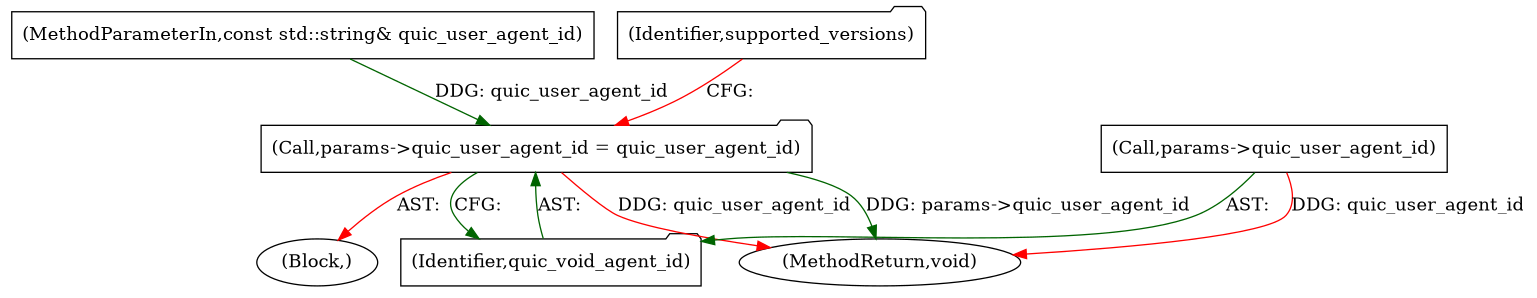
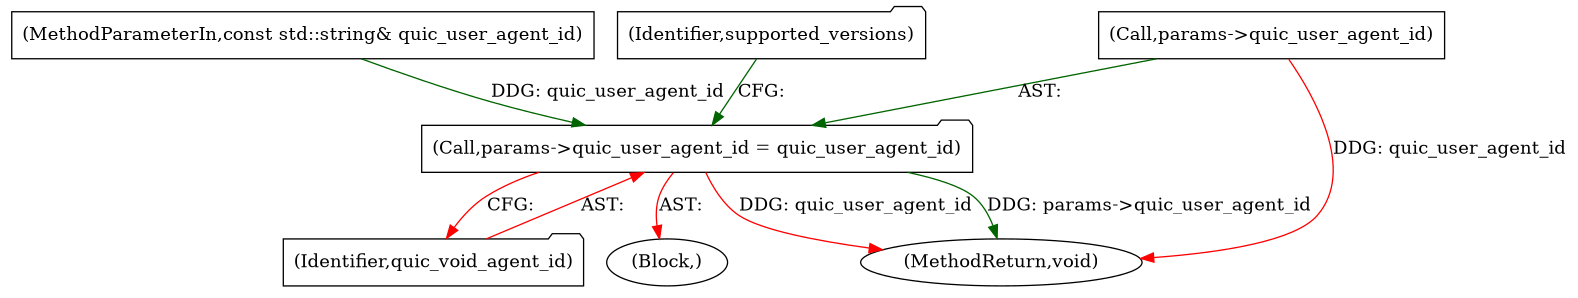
edge "(Identifier,supported_versions)" -> "(Call,params->quic_user_agent_id = quic_user_agent_id)": color red -> darkgreen
edge "(Call,params->quic_user_agent_id = quic_user_agent_id)" -> "(Identifier,quic_void_agent_id)": color darkgreen -> red
edge "(Identifier,quic_void_agent_id)" -> "(Call,params->quic_user_agent_id = quic_user_agent_id)": color darkgreen -> red
edge "(Call,params->quic_user_agent_id)" -> "(Identifier,quic_void_agent_id)": now "(Call,params->quic_user_agent_id)" -> "(Call,params->quic_user_agent_id = quic_user_agent_id)"
